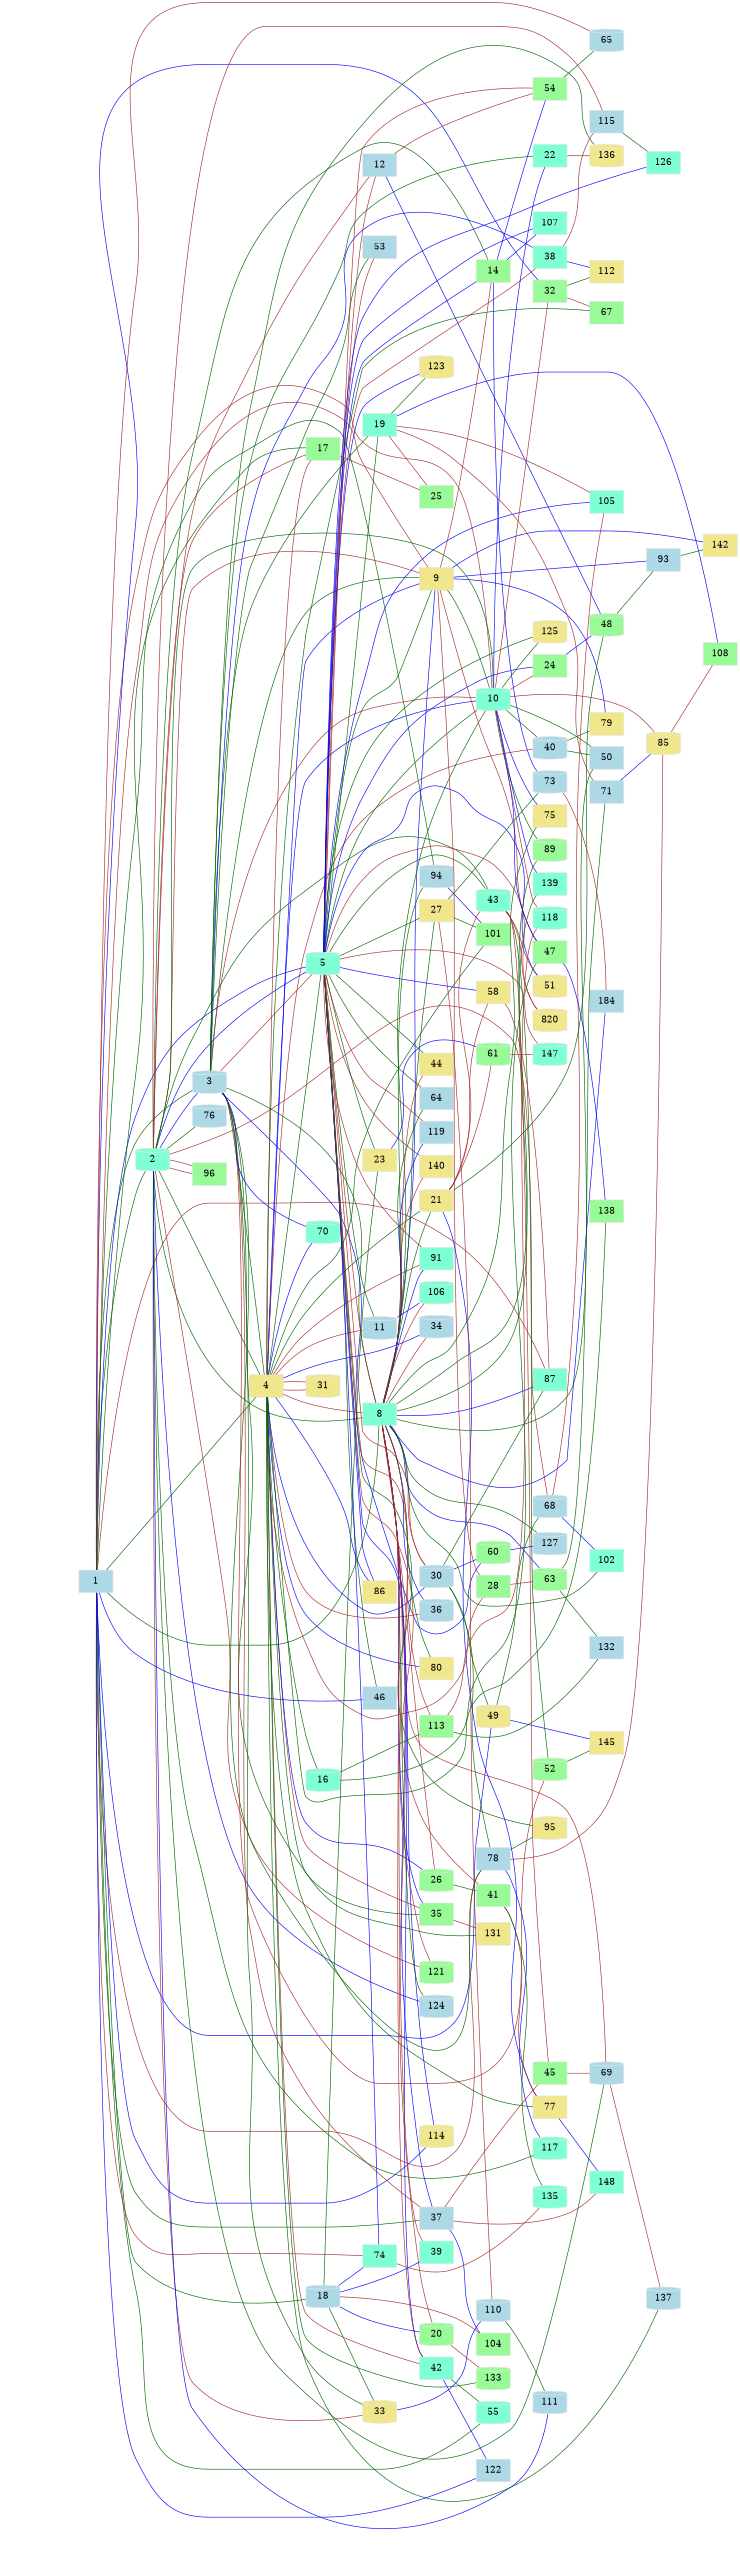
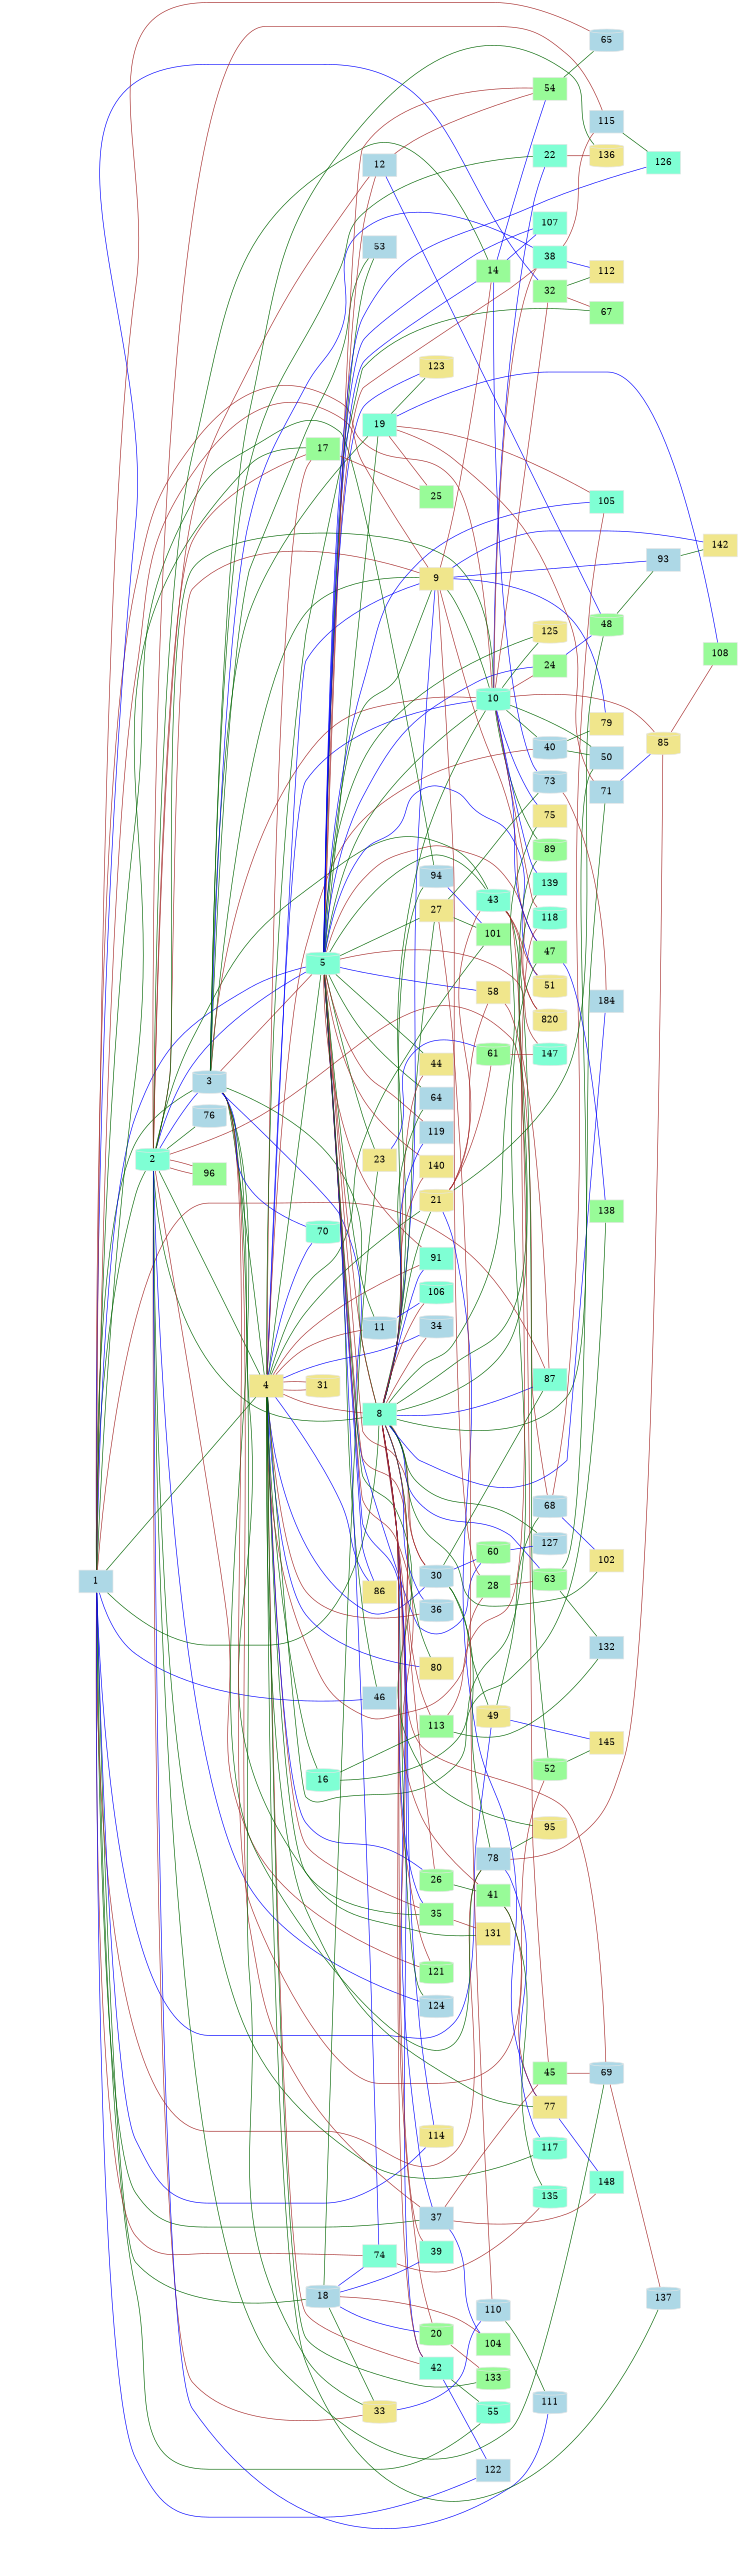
edge "38" -- "10": added
edge "53" -- "5": color brown -> darkgreen
node "102": fillcolor aquamarine -> khaki
